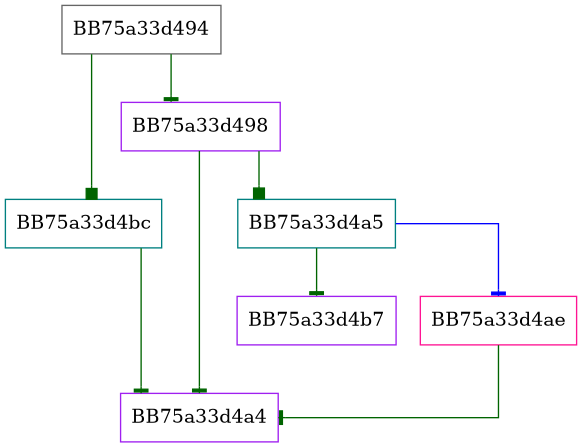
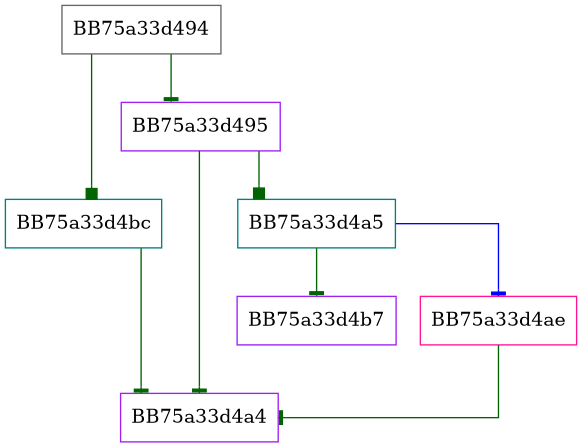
node "BB75a33d498": label "BB75a33d498" -> "BB75a33d495"
